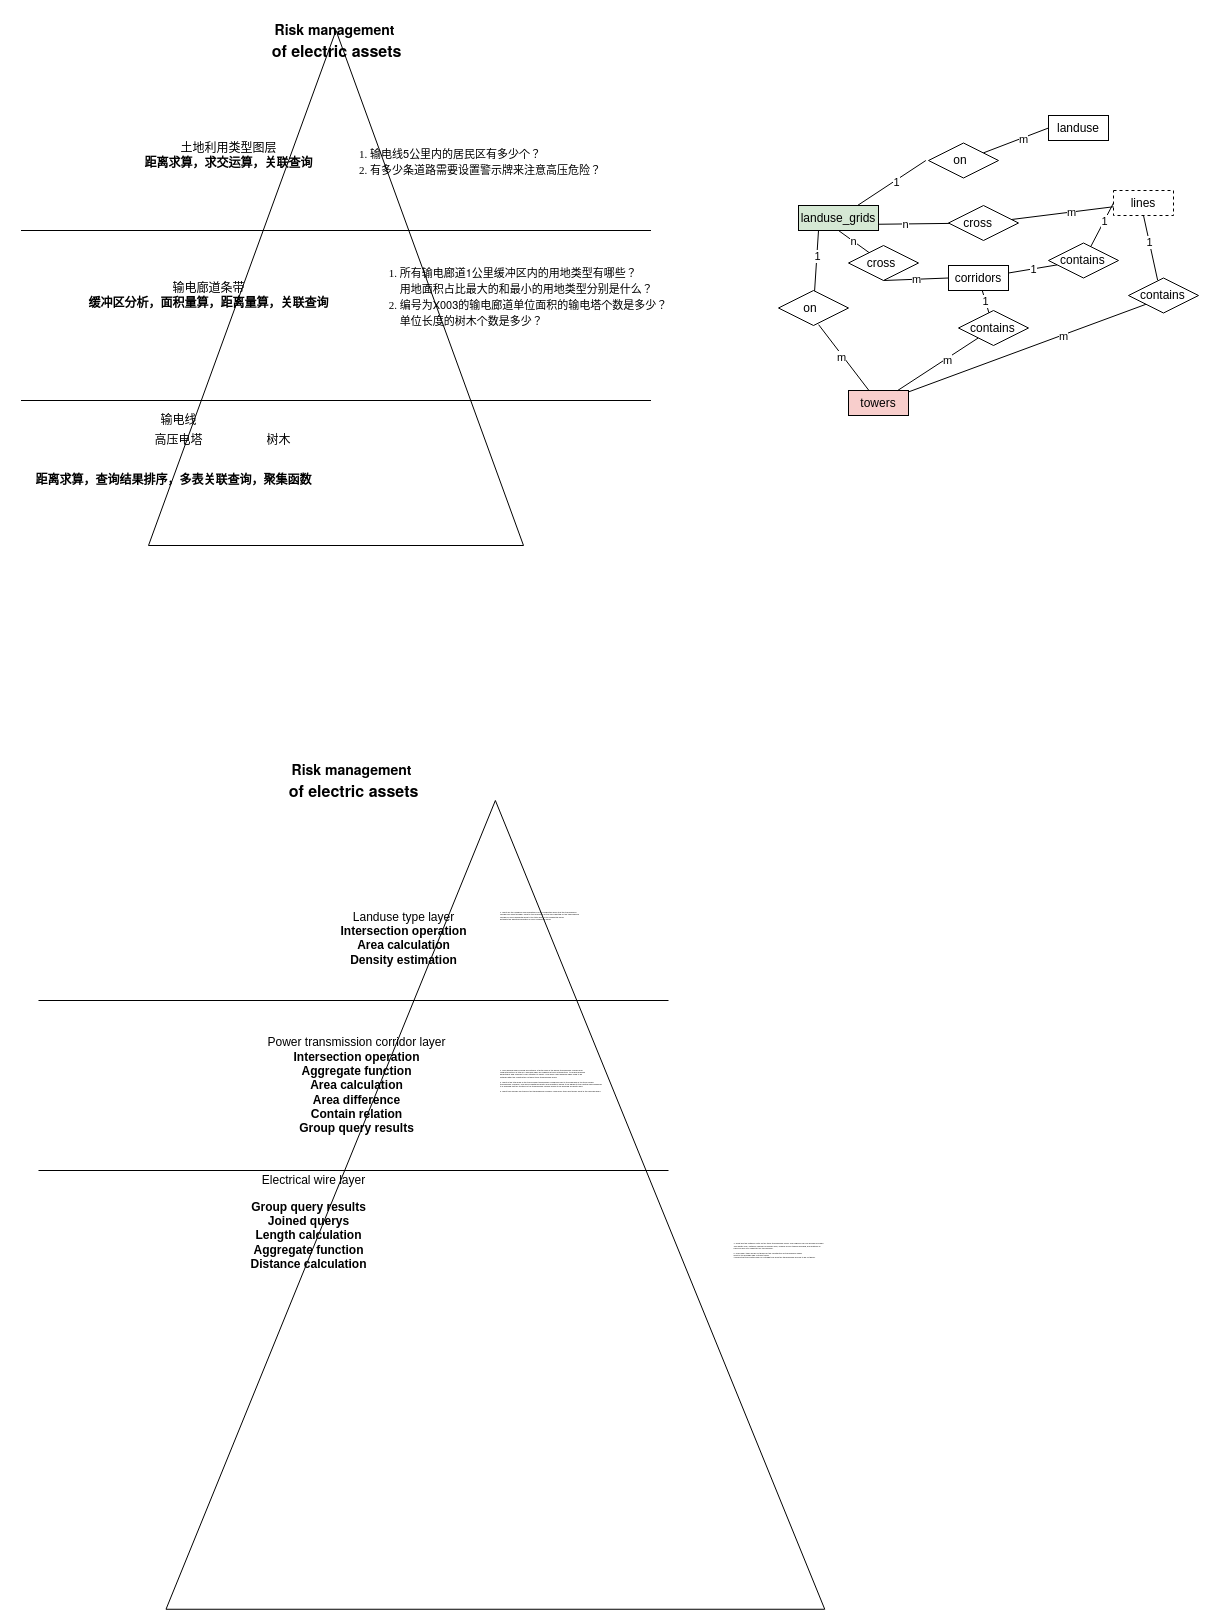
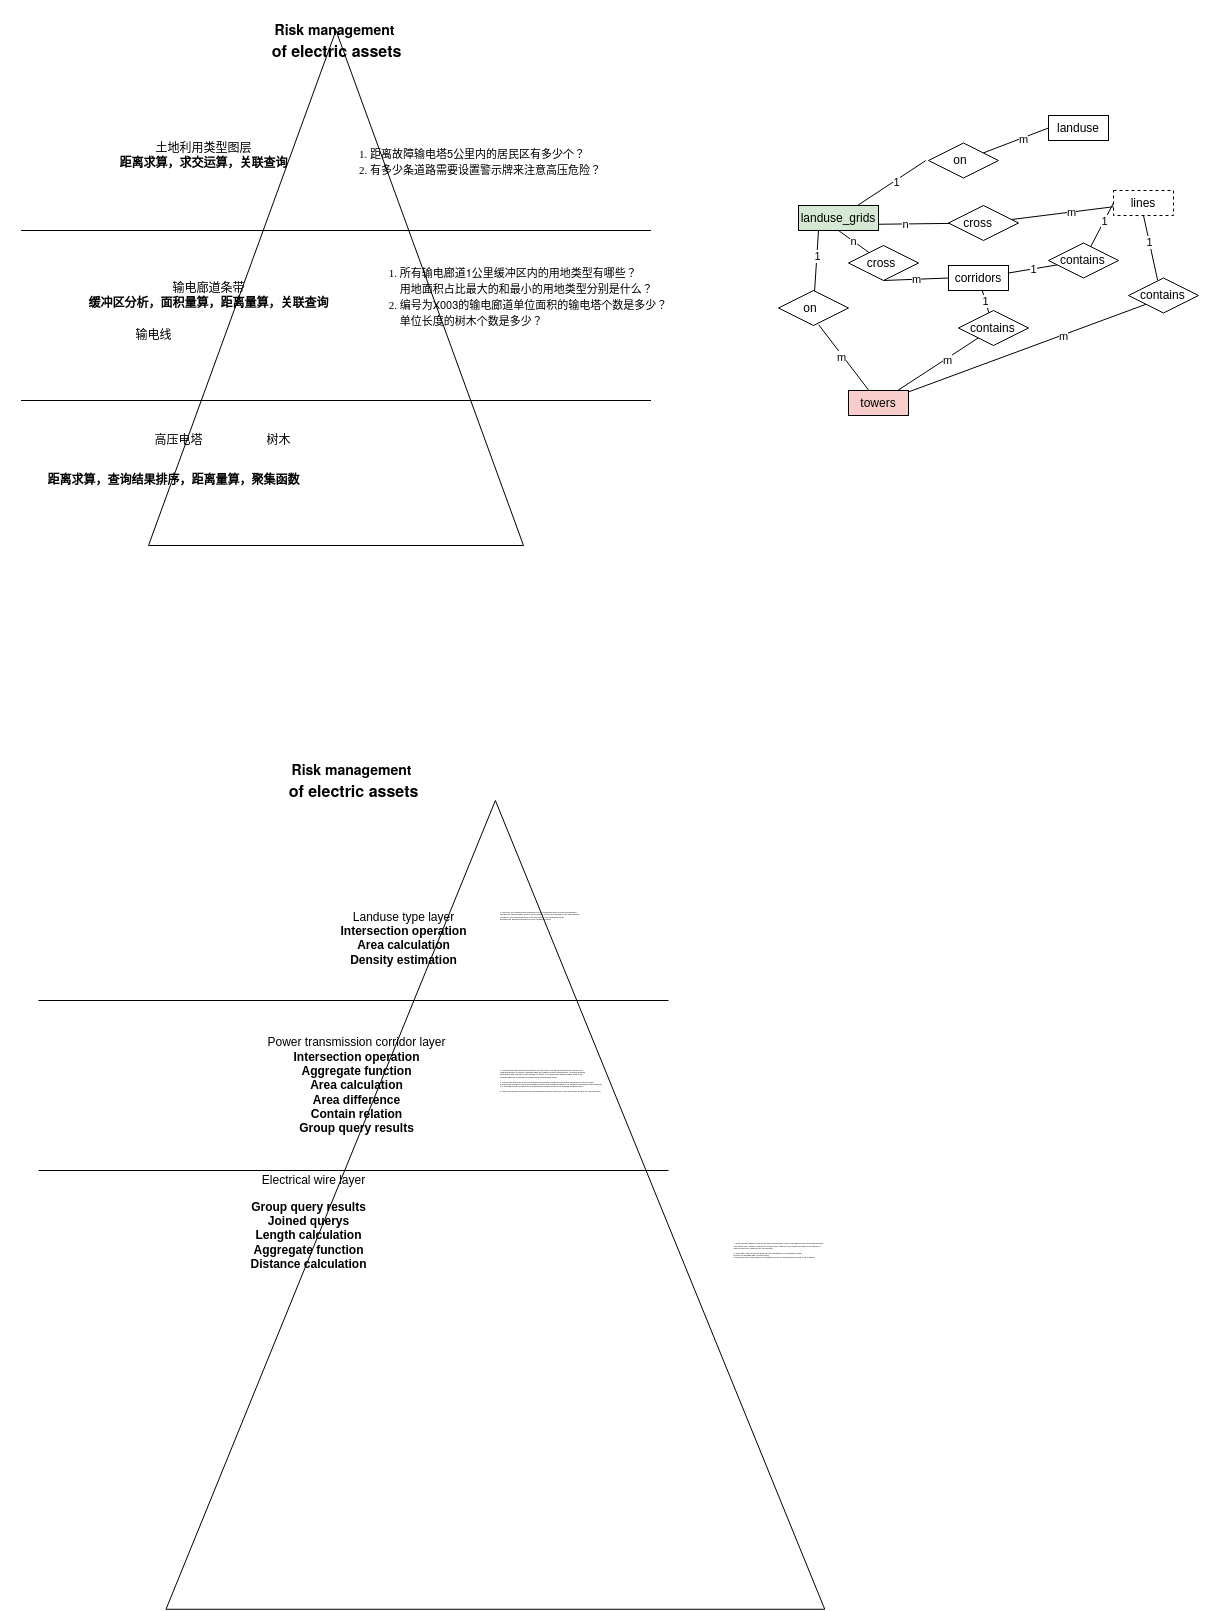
node "土地利用类型图层 距离求算，求交运算，关联查询": moved (229, 156) -> (204, 156)
node "输电线5公里内的居民区有多少个？ 有多少条道路需要设置警示牌来注意高压危险？": label "输电线5公里内的居民区有多少个？ 有多少条道路需要设置警示牌来注意高压危险？" -> "距离故障输电塔5公里内的居民区有多少个？ 有多少条道路需要设置警示牌来注意高压危险？"
node "输电线": moved (179, 421) -> (154, 336)
node "距离求算，查询结果排序，多表关联查询，聚集函数": label "距离求算，查询结果排序，多表关联查询，聚集函数" -> "距离求算，查询结果排序，距离量算，聚集函数"
